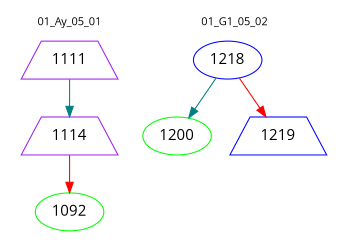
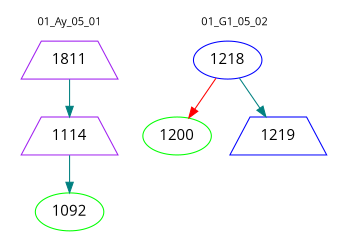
node "1111": label "1111" -> "1811"
edge "1218" -> "1219": color red -> teal
edge "1218" -> "1200": color teal -> red
edge "1114" -> "1092": color red -> teal
